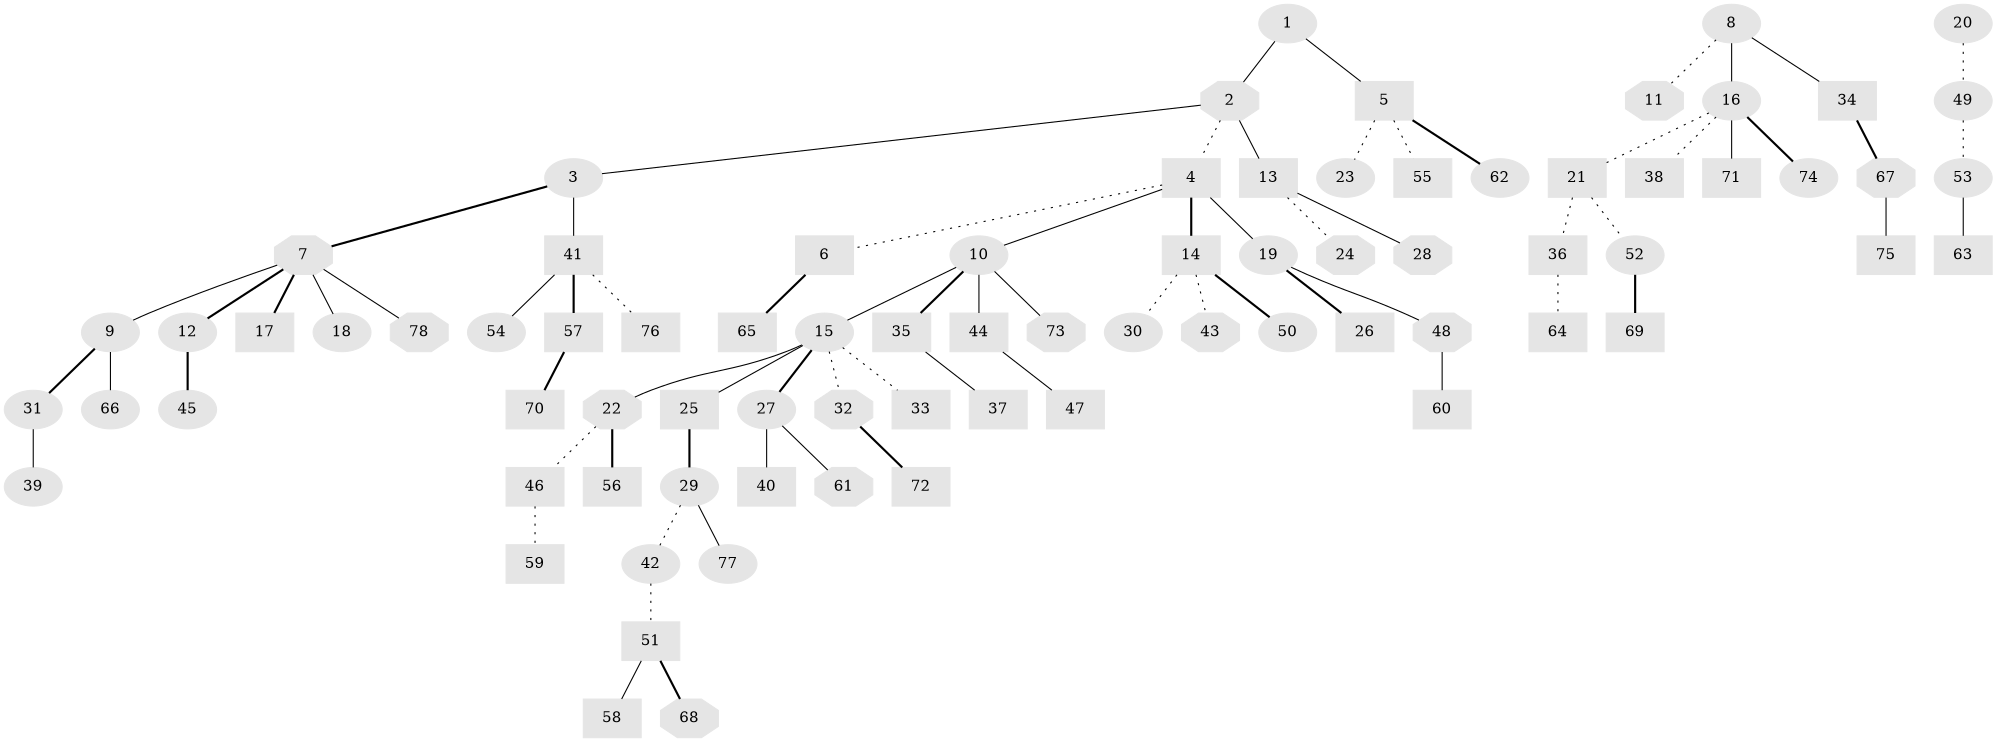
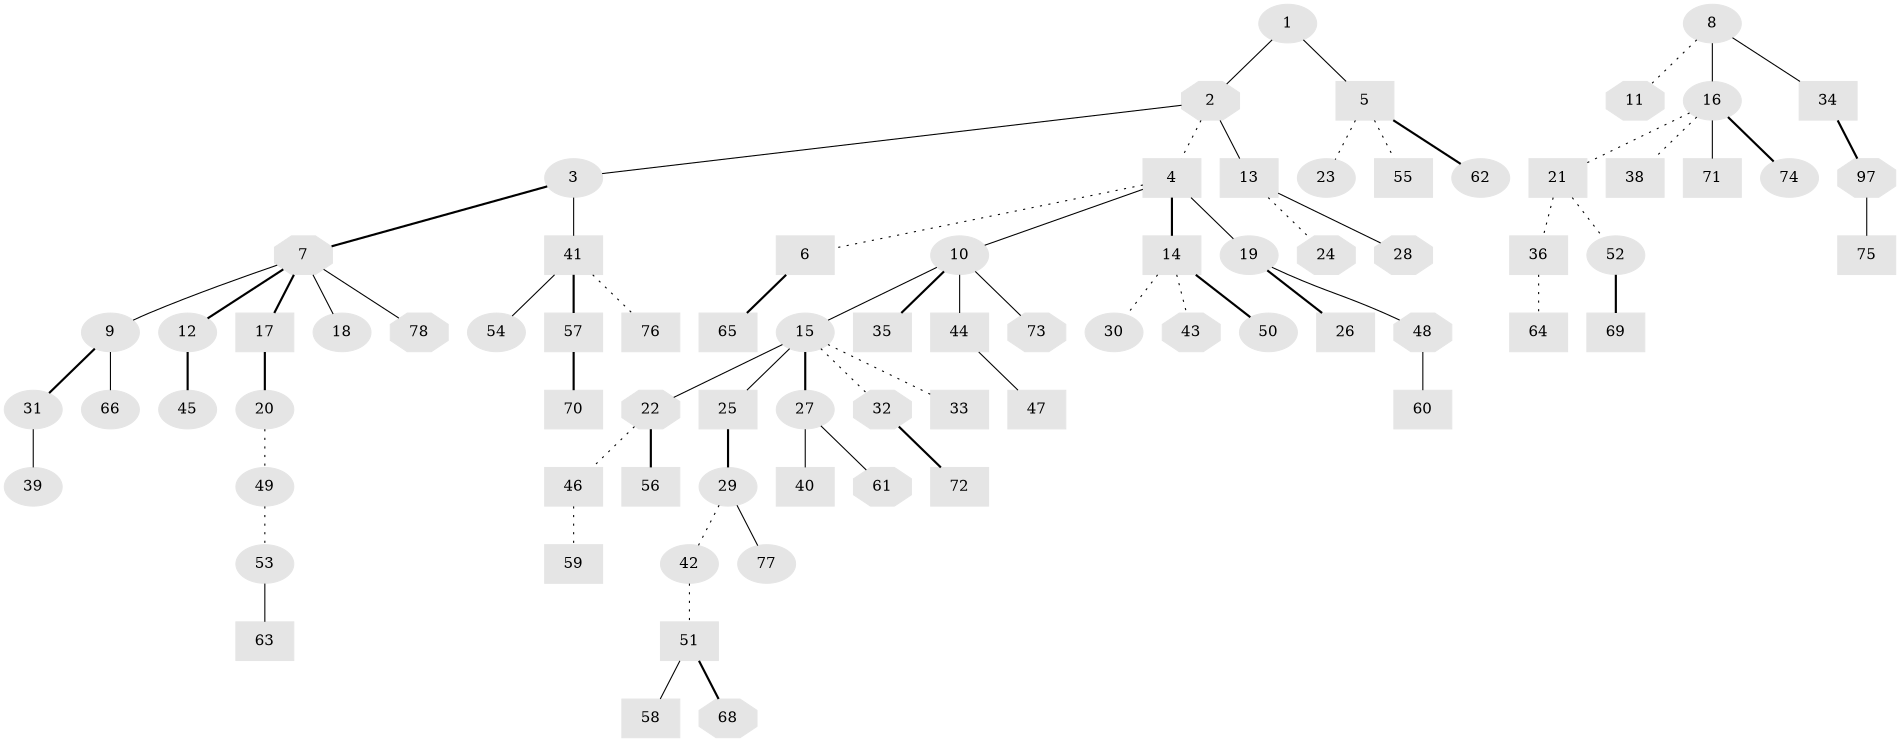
node "67": label "67" -> "97"
edge "17" -- "20": added
node "37": removed
